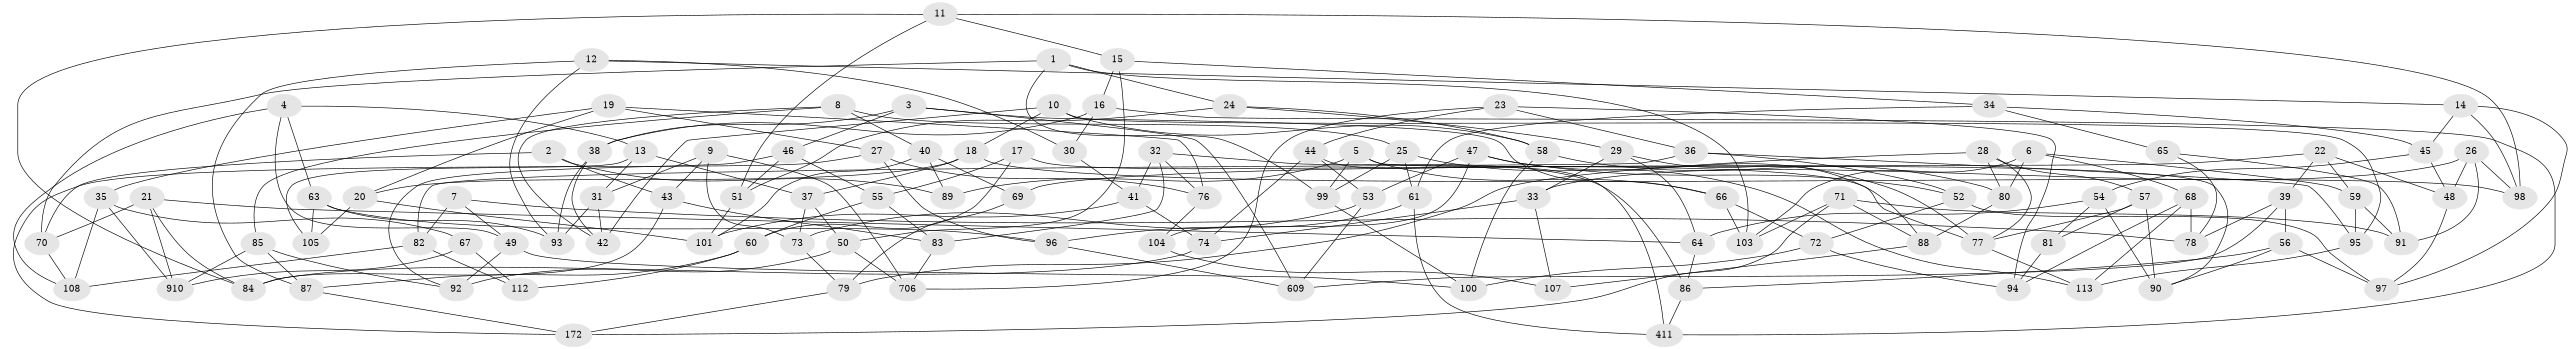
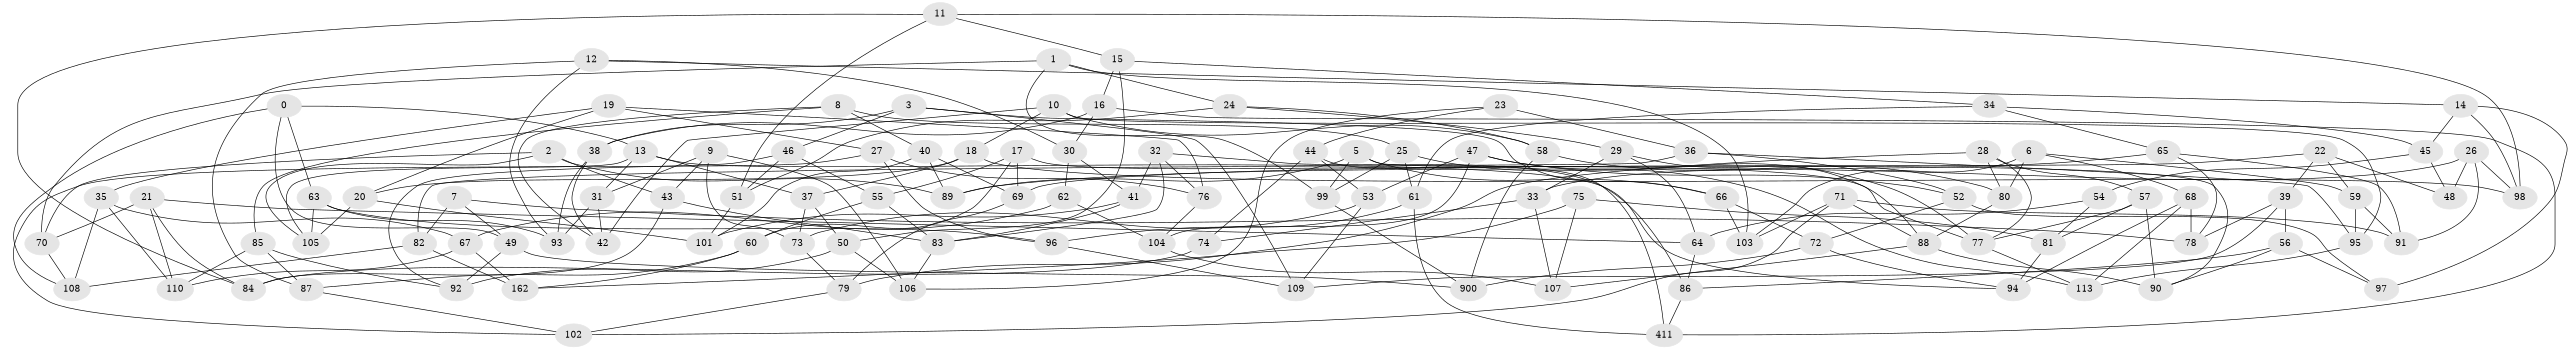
node "4": label "4" -> "0"
edge "23" -- "94": now "13" -- "94"
edge "2" -- "105": added
edge "65" -- "89": added
edge "17" -- "69": added
node "62": added
node "75": added
edge "41" -- "74": now "41" -- "83"
edge "54" -- "90": now "88" -- "90"
edge "48" -- "97": removed
node "910": label "910" -> "110"
node "112": label "112" -> "162"
node "706": label "706" -> "106"
node "609": label "609" -> "109"
node "100": label "100" -> "900"
node "172": label "172" -> "102"
